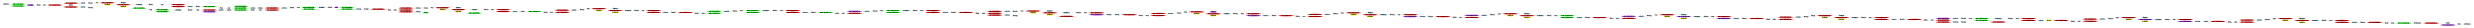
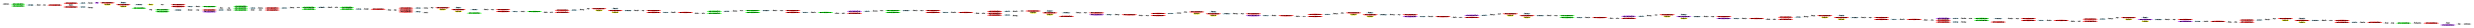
node "relu__#11": fillcolor lightgrey -> purple
node "conv2d_k7x7_PAD_#3": fillcolor purple -> lightblue
node "batch_norm_#16": fillcolor lightgrey -> yellow
node "relu__#55": fillcolor purple -> lightgrey
node "pad_k3x3_PAD_#166": fillcolor purple -> lightblue
node "batch_norm_#81": fillcolor green -> lightgrey
node "batch_norm_#262": fillcolor yellow -> lightgrey
